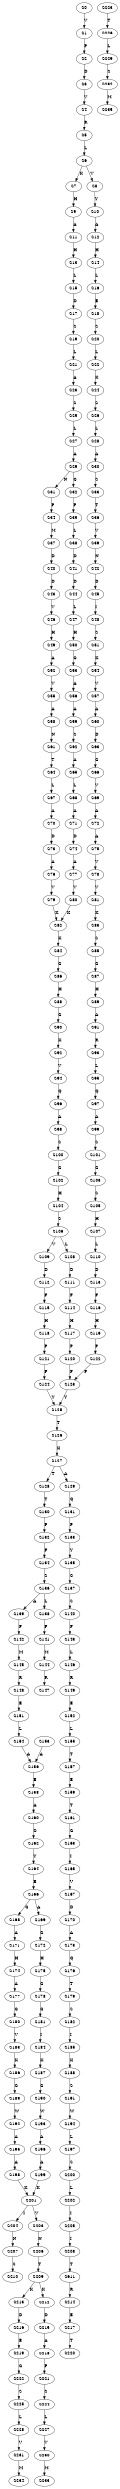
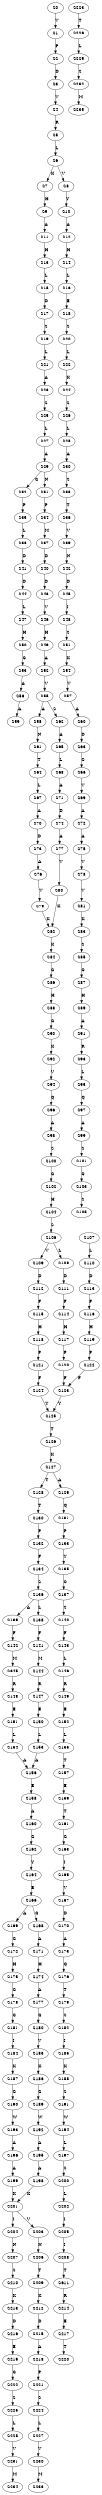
edge "S59" -> "S62": now "S55" -> "S62"
edge "S105" -> "S107": removed, label "H"
node "S145": label "S145" -> "S345"
node "S150": added
edge "S209" -> "S213": now "S210" -> "S213"
